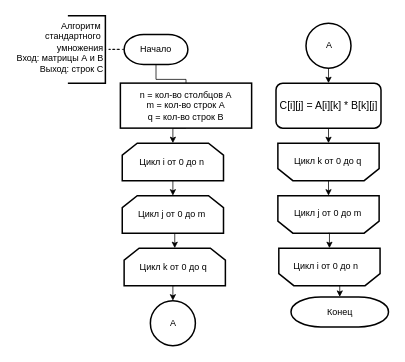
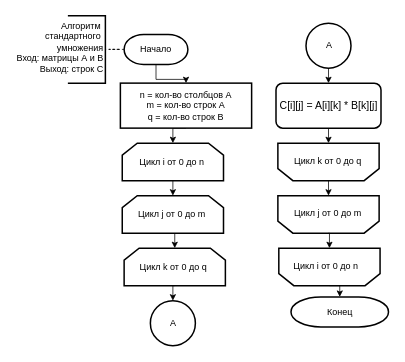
edge "Начало" -- "n = кол-во столбцов A m = кол-во строк А q = кол-во строк B": arrowhead none -> classic
